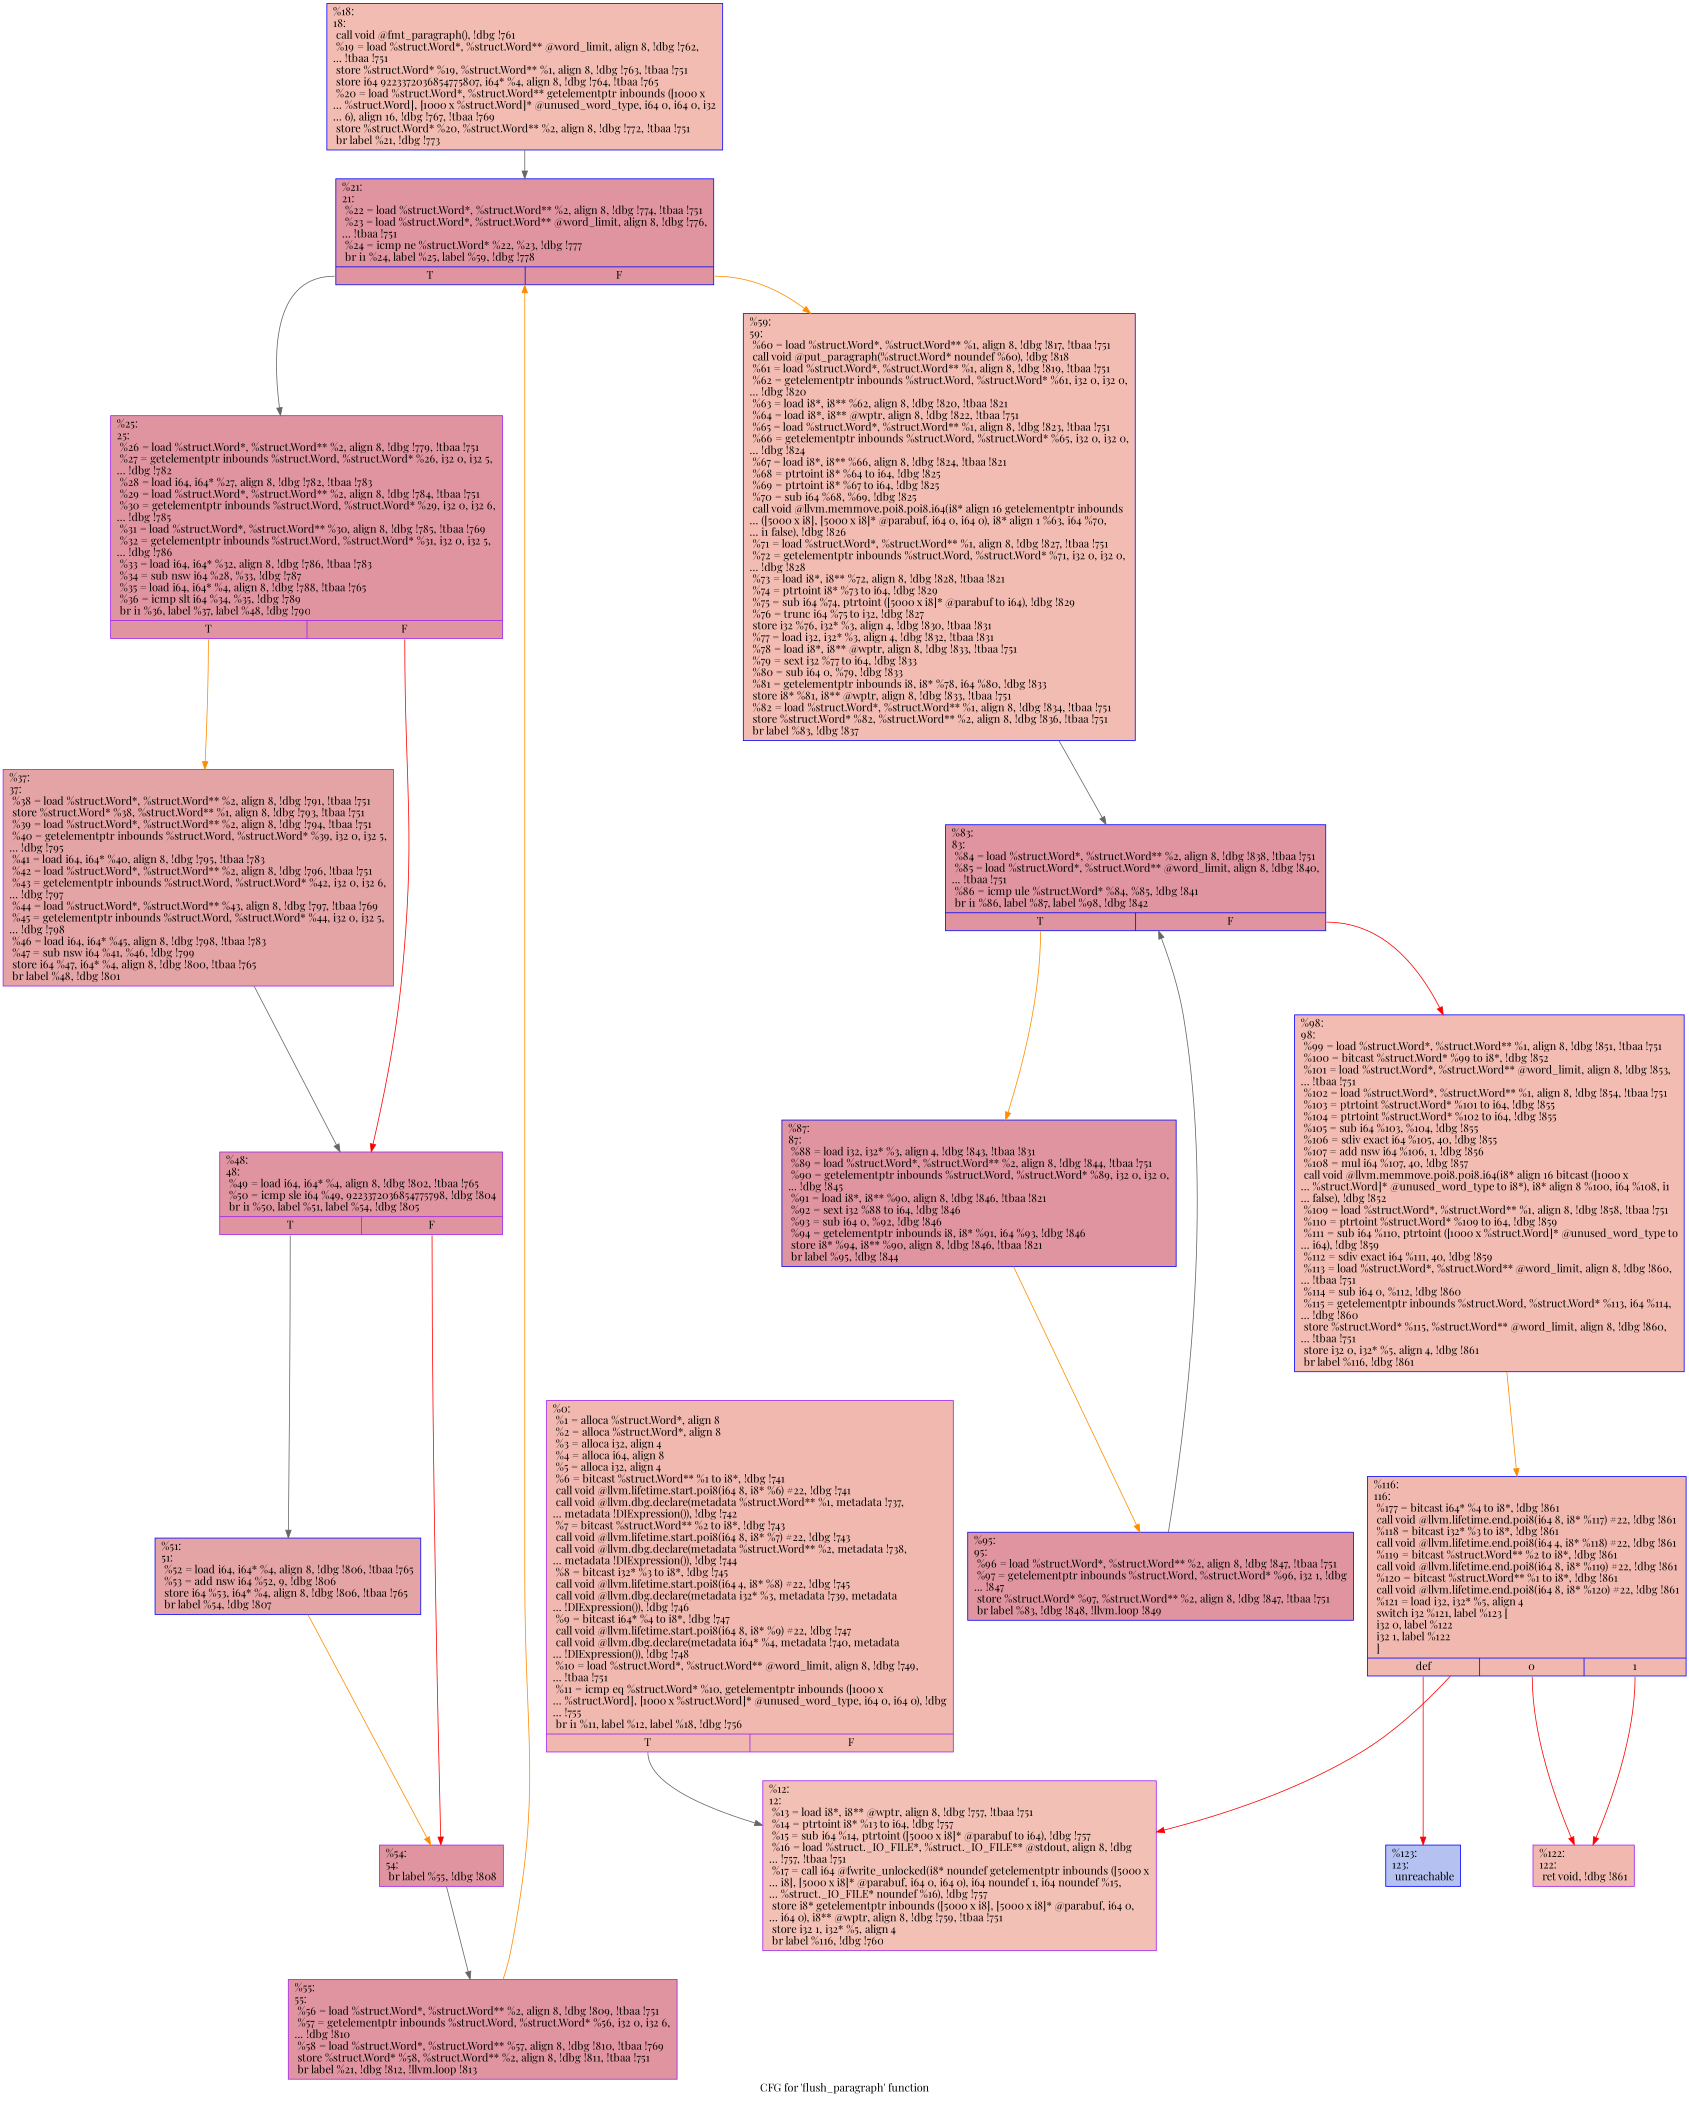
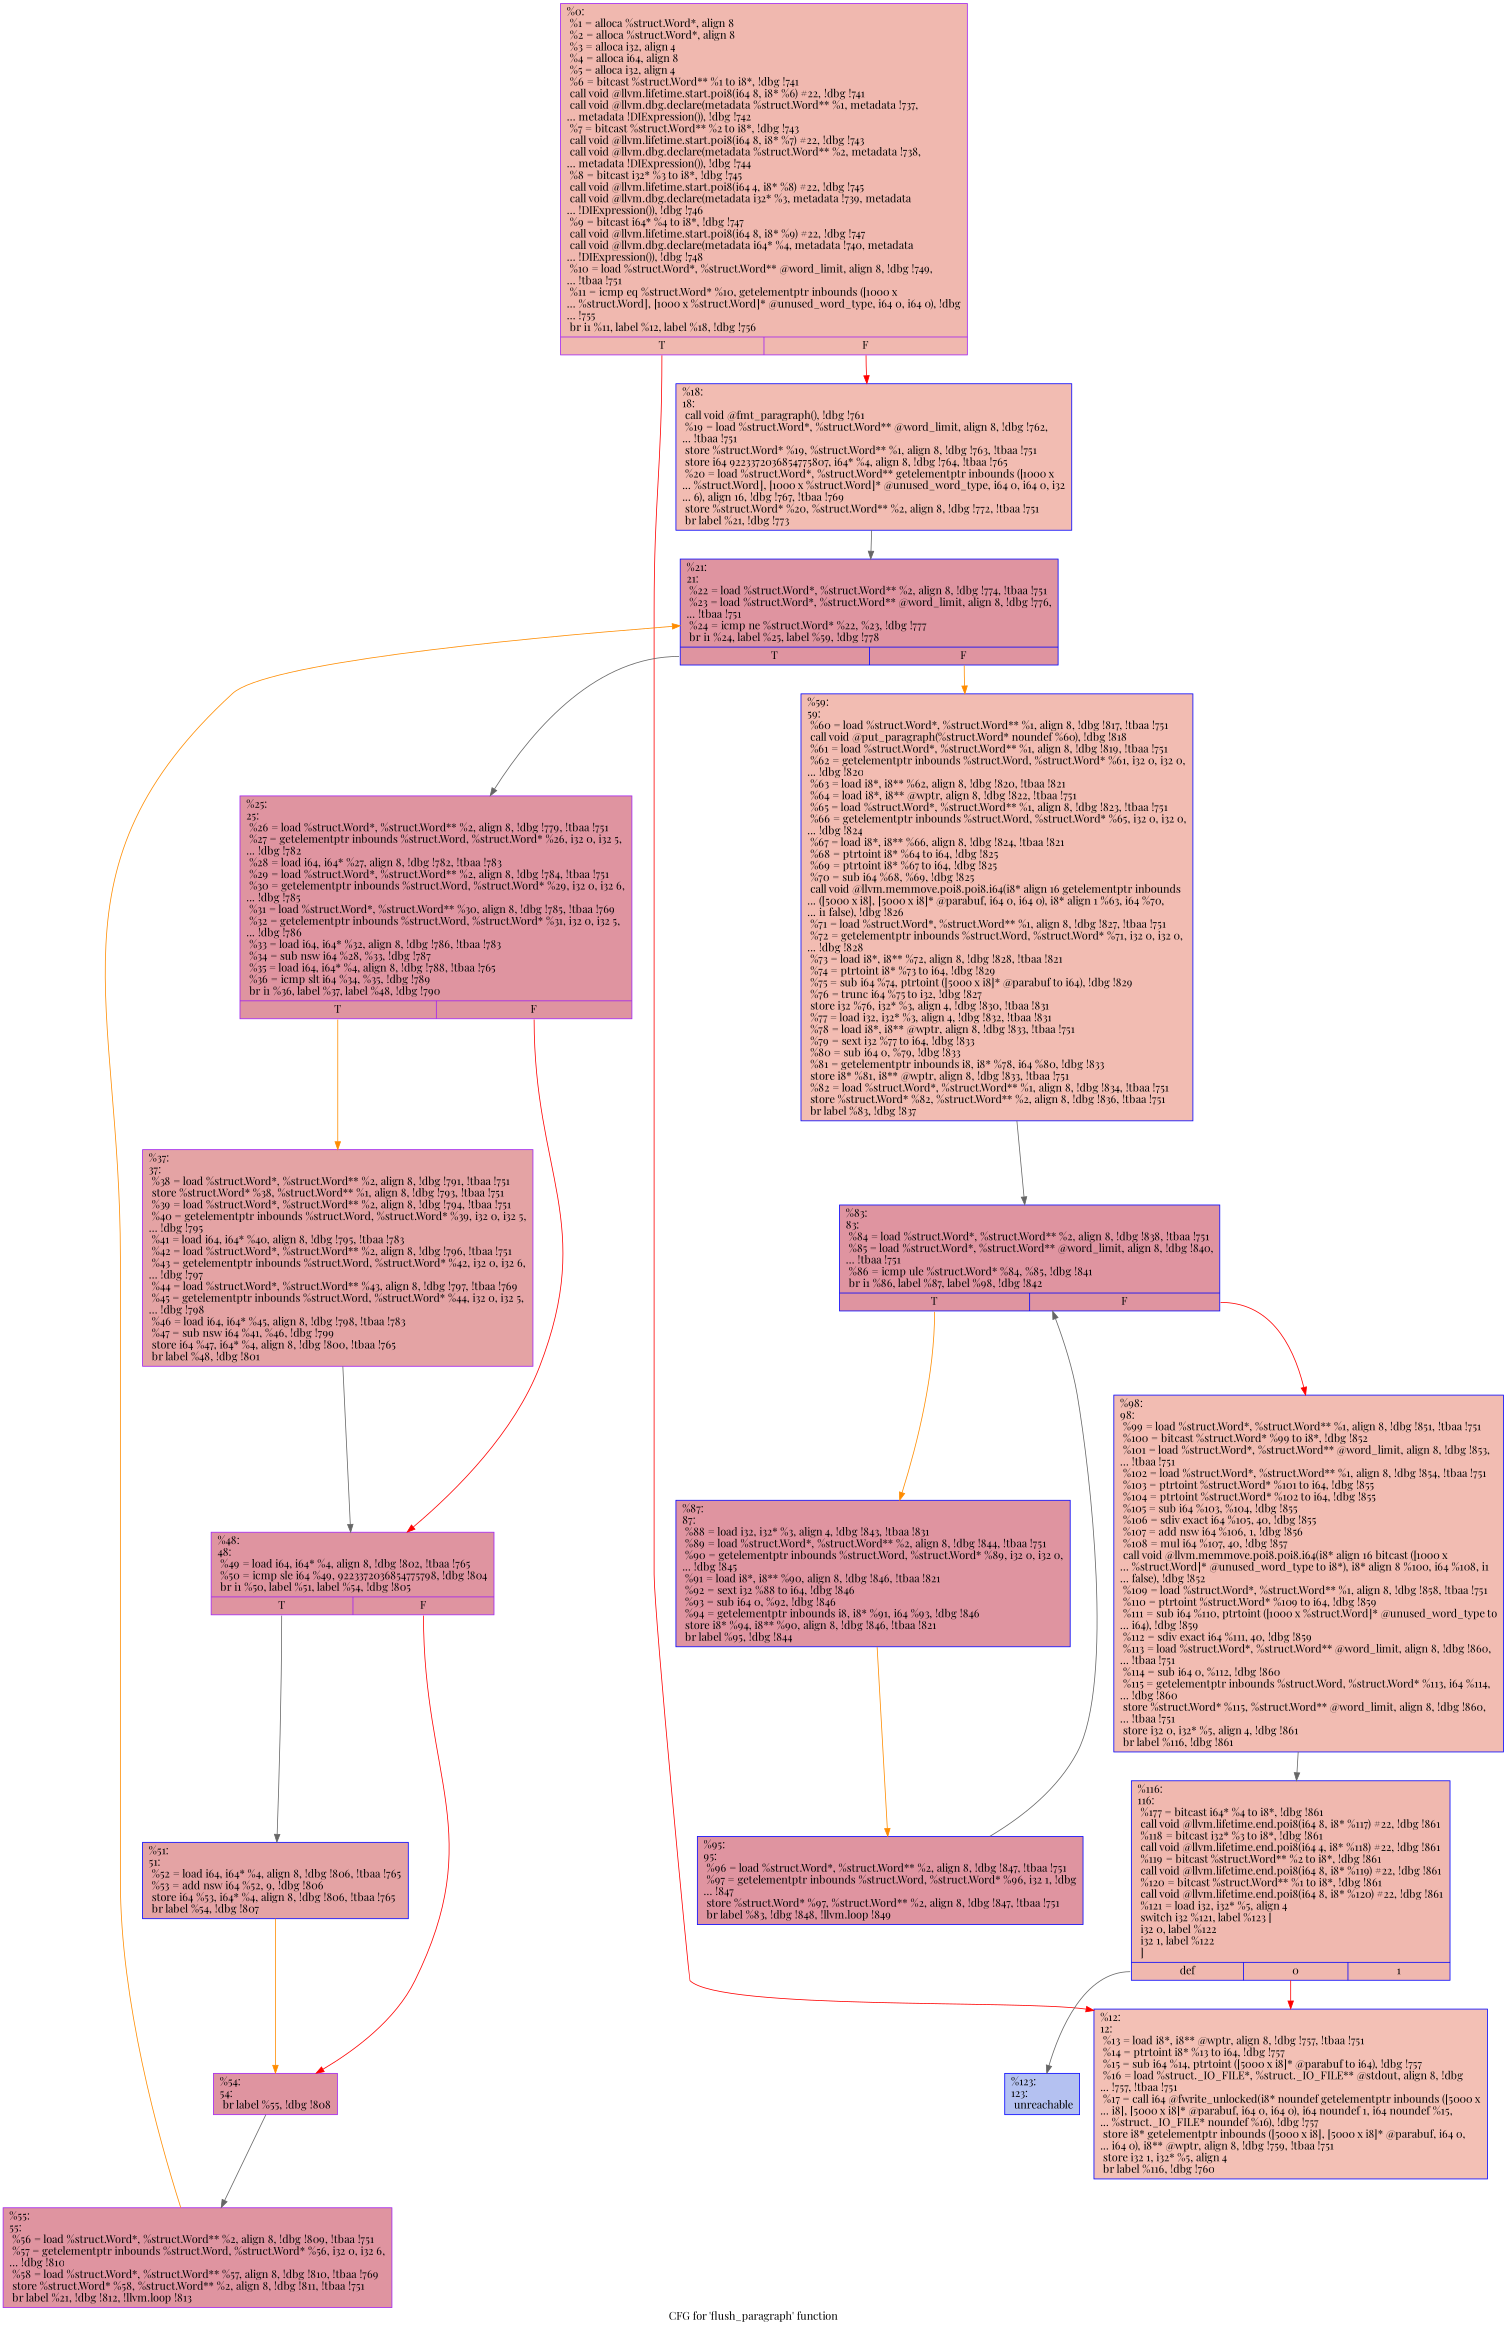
edge "%0:" -> "%18:": added
edge "%98:" -> "%116:": color darkorange -> gray40
edge "%116:" -> "%123:": color red -> gray40
edge "%0:" -> "%12:": color gray40 -> red
node "%12:": color purple -> blue
node "%122:": removed
